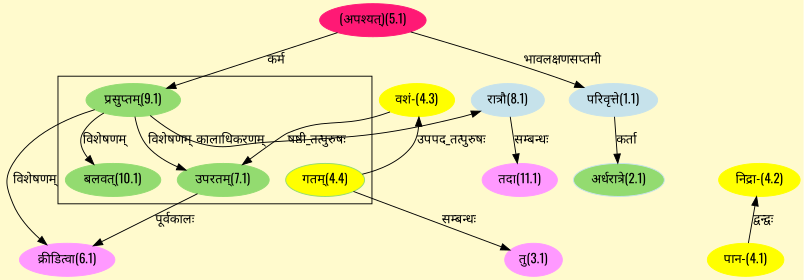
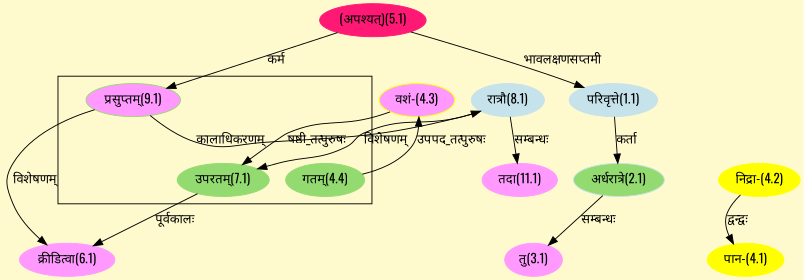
node "प्रसुप्तम्(9.1)": fillcolor #93db70 -> #ff99ff
node "वशं-(4.3)": fillcolor #ffff00 -> #ff99ff
edge "प्रसुप्तम्(9.1)" -> "उपरतम्(7.1)": now "रात्रौ(8.1)" -> "उपरतम्(7.1)"
node "बलवत्(10.1)": removed
node "गतम्(4.4)": fillcolor #ffff00 -> #93db70
edge "गतम्(4.4)" -> "तु(3.1)": now "अर्धरात्रे(2.1)" -> "तु(3.1)"
edge "पान-(4.1)" -> "निद्रा-(4.2)": reversed
